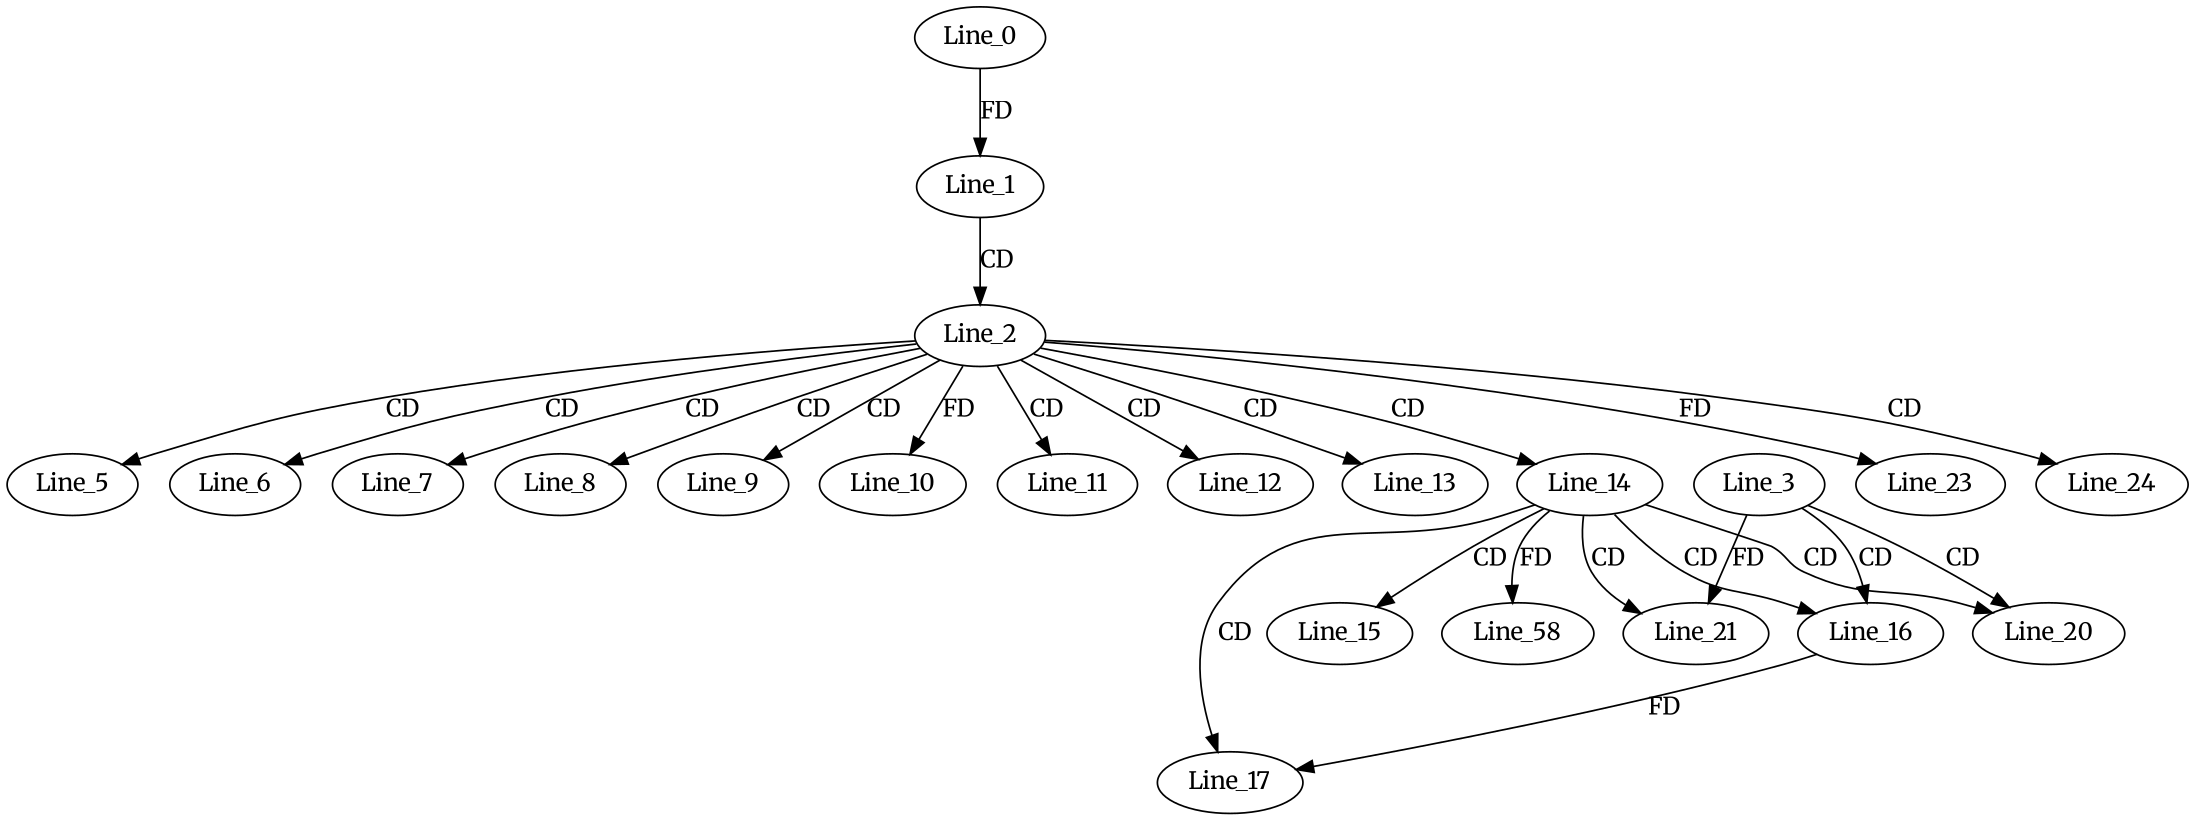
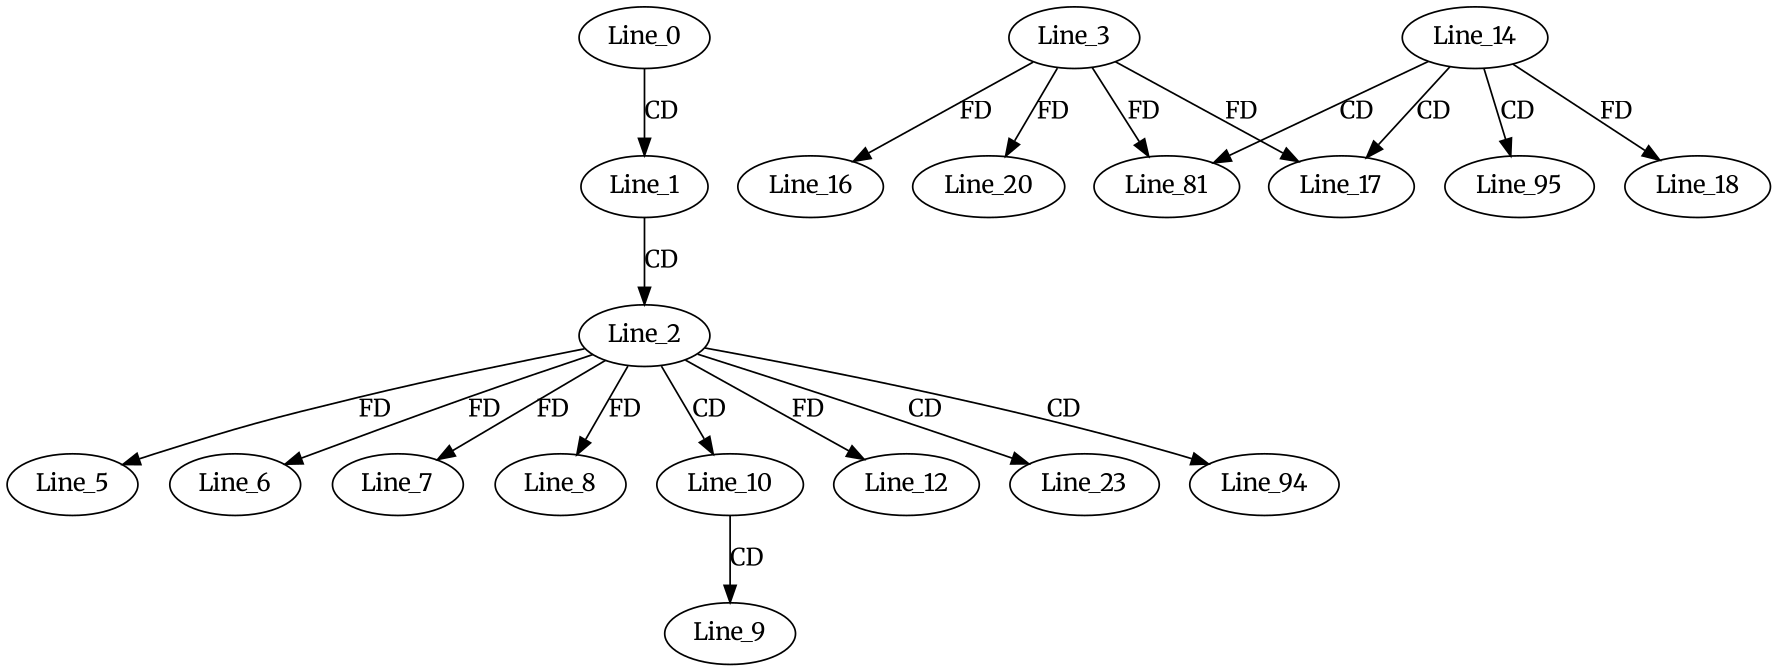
edge "Line_0" -> "Line_1": label "FD" -> "CD"
edge "Line_2" -> "Line_14": removed, label "CD"
edge "Line_2" -> "Line_9": now "Line_10" -> "Line_9"
edge "Line_2" -> "Line_5": label "CD" -> "FD"
edge "Line_2" -> "Line_6": label "CD" -> "FD"
edge "Line_2" -> "Line_7": label "CD" -> "FD"
edge "Line_2" -> "Line_8": label "CD" -> "FD"
edge "Line_2" -> "Line_10": label "FD" -> "CD"
edge "Line_2" -> "Line_12": label "CD" -> "FD"
edge "Line_2" -> "Line_23": label "FD" -> "CD"
node "Line_11": removed
node "Line_13": removed
node "Line_24": label "Line_24" -> "Line_94"
edge "Line_3" -> "Line_16": label "CD" -> "FD"
edge "Line_3" -> "Line_20": label "CD" -> "FD"
edge "Line_14" -> "Line_20": removed, label "CD"
edge "Line_14" -> "Line_16": removed, label "CD"
node "Line_15": label "Line_15" -> "Line_95"
node "Line_58": label "Line_58" -> "Line_18"
node "Line_21": label "Line_21" -> "Line_81"
edge "Line_16" -> "Line_17": now "Line_3" -> "Line_17"
